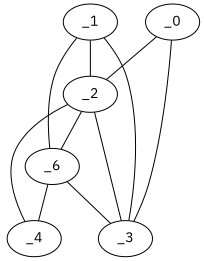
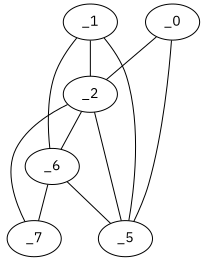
node "_4": label "_4" -> "_7"
node "_3": label "_3" -> "_5"
